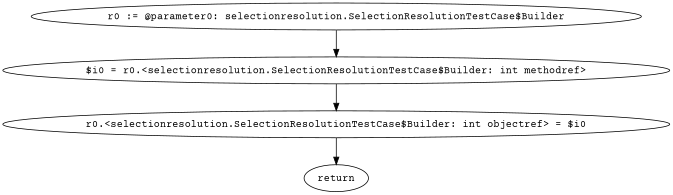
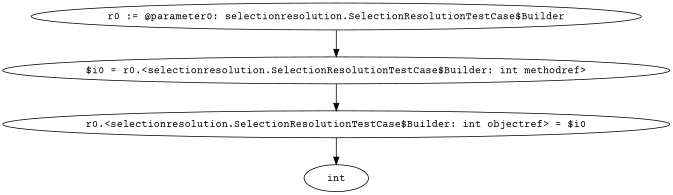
node "return": label "return" -> "int"
